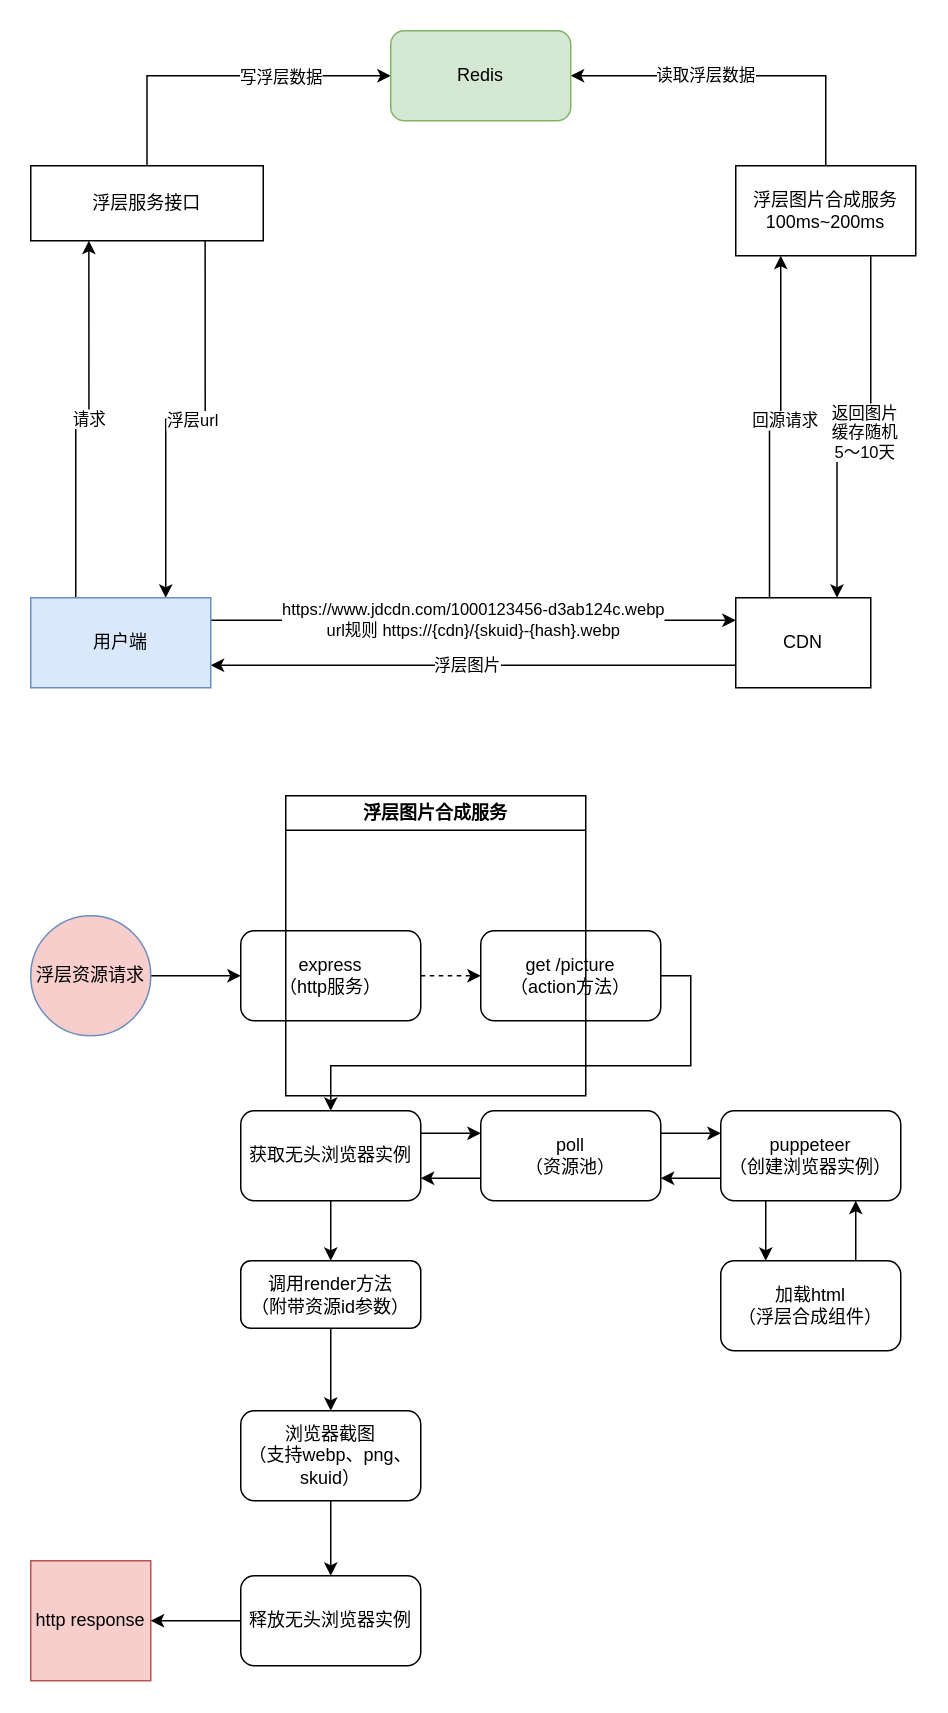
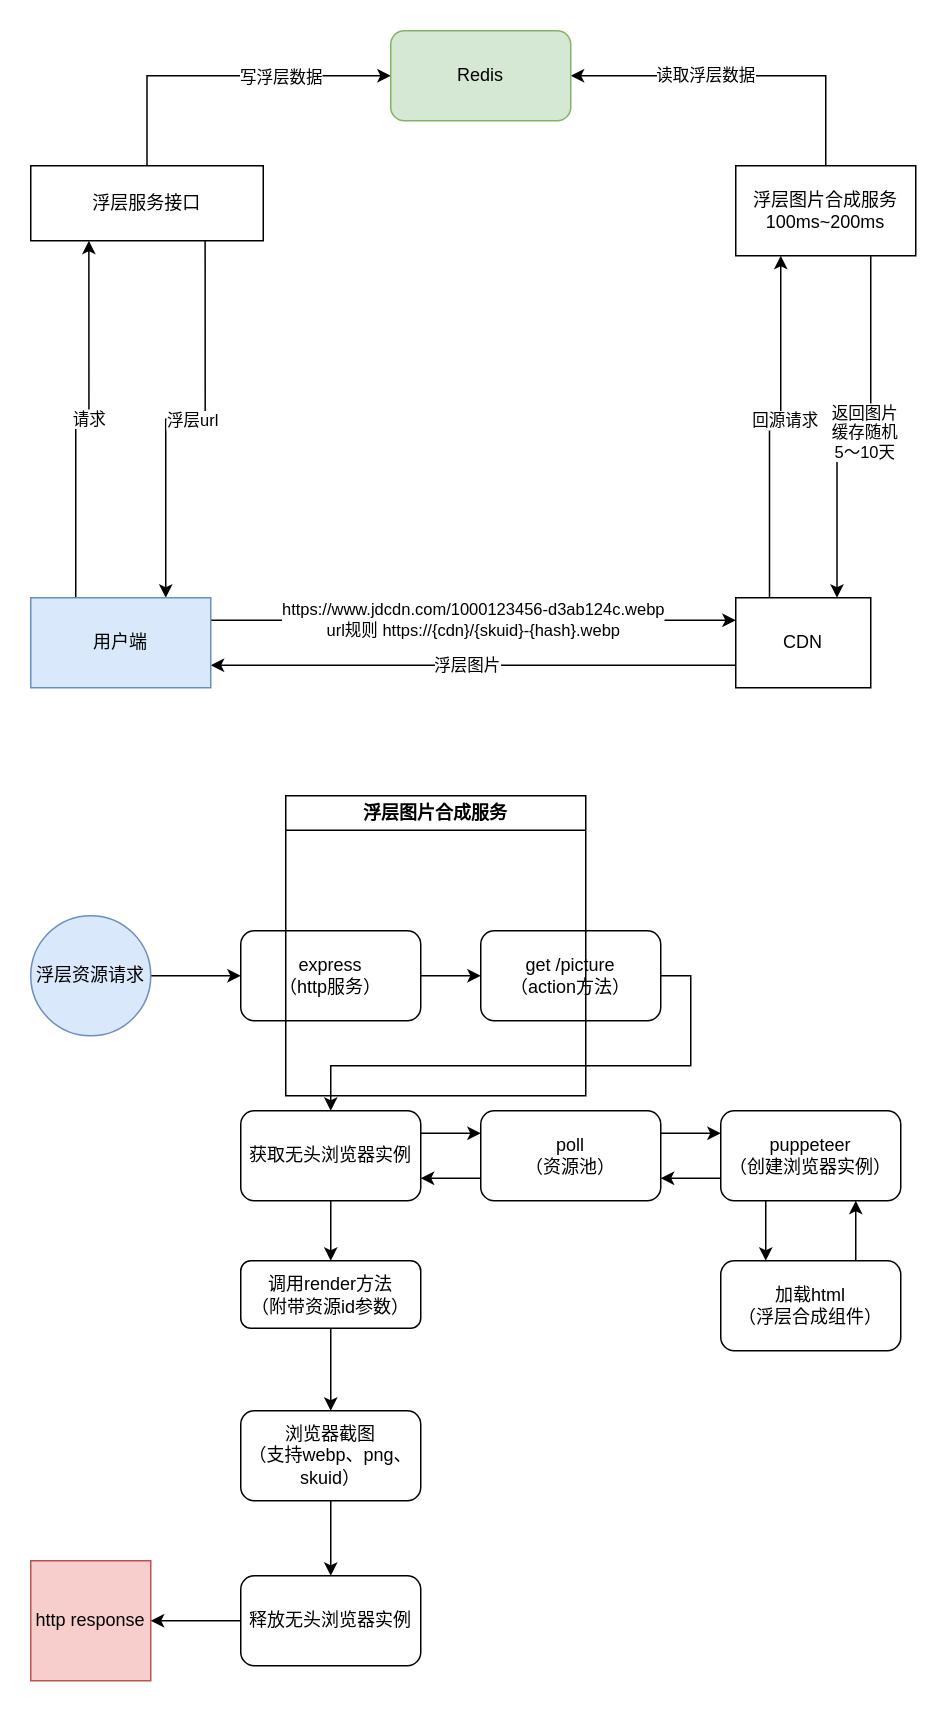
node "浮层资源请求": fillcolor #f8cecc -> #dae8fc
edge "express （http服务）" -> "get /picture （action方法）": style dashed -> solid
